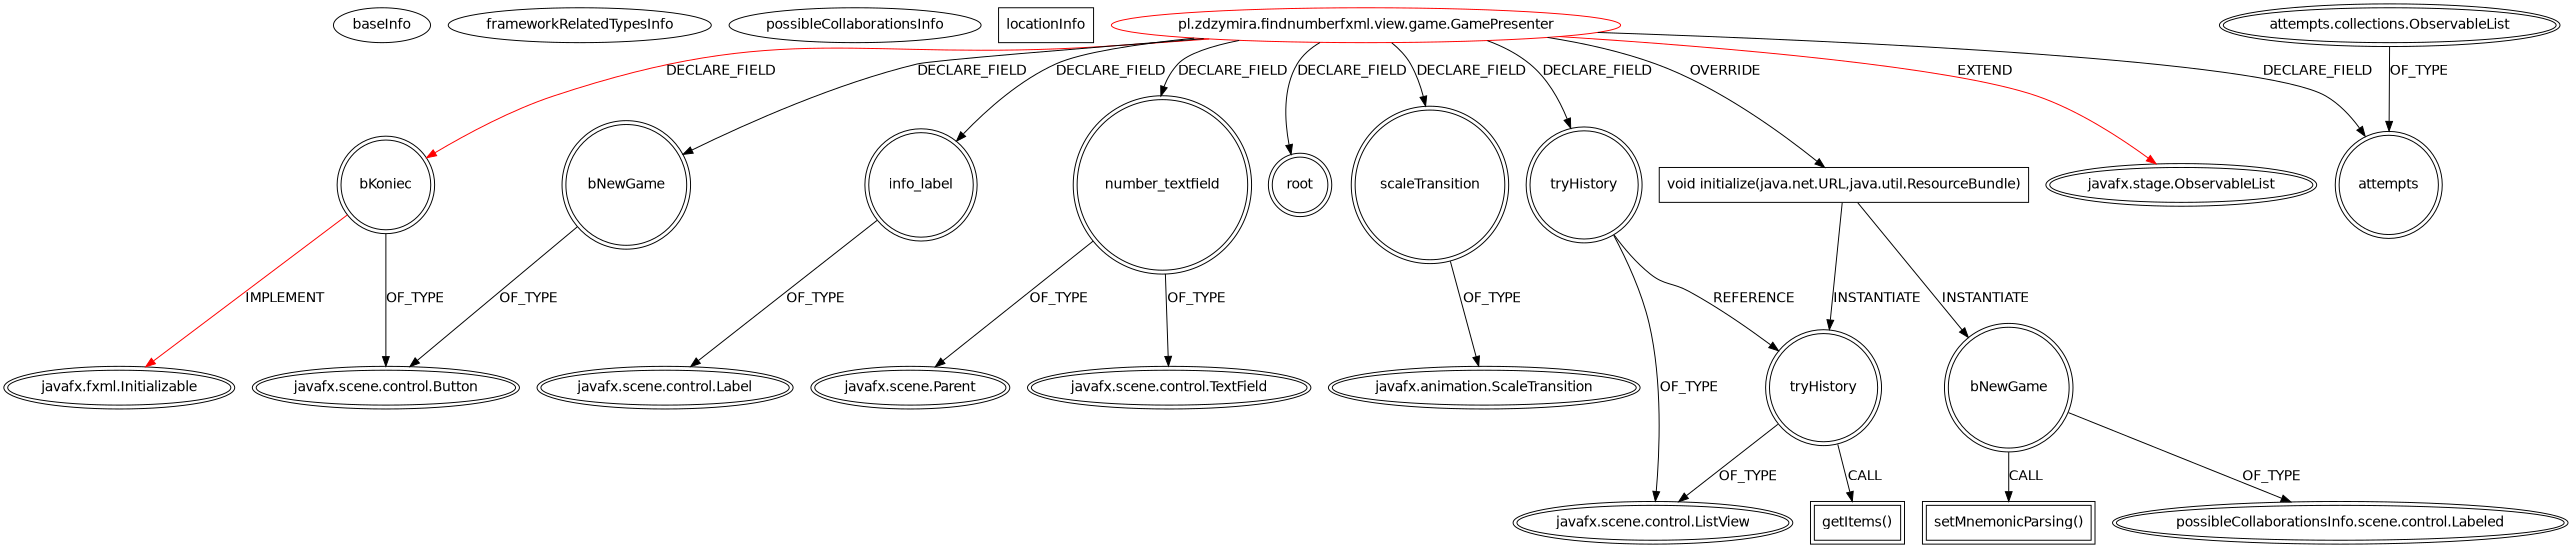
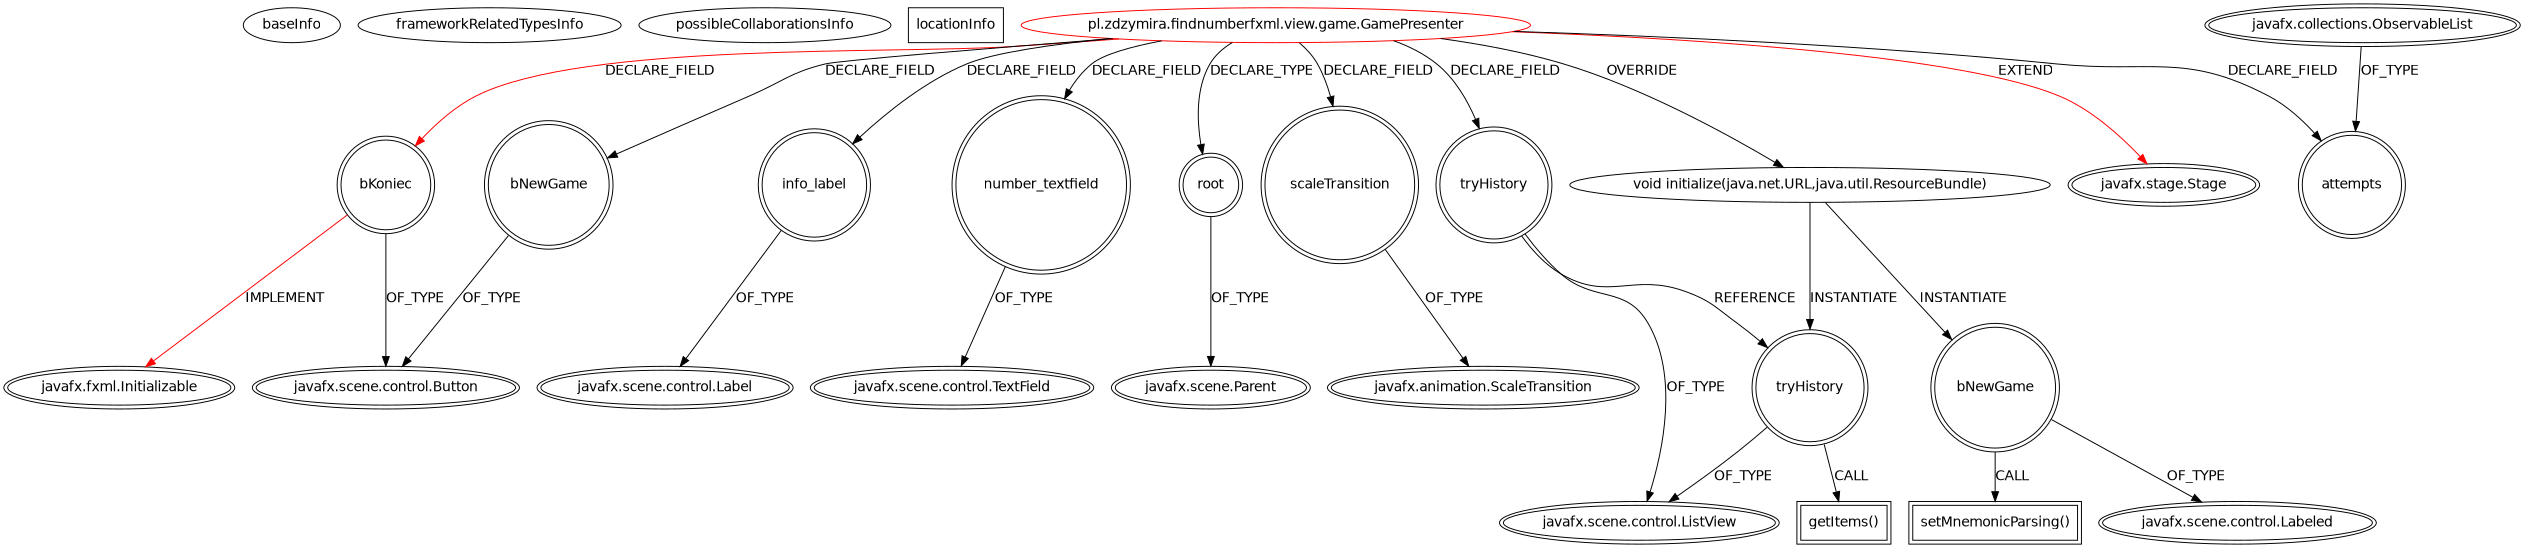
node "attempts.collections.ObservableList": label "attempts.collections.ObservableList" -> "javafx.collections.ObservableList"
edge "pl.zdzymira.findnumberfxml.view.game.GamePresenter" -> "root": label "DECLARE_FIELD" -> "DECLARE_TYPE"
node "void initialize(java.net.URL,java.util.ResourceBundle)": shape box -> ellipse
node "javafx.stage.ObservableList": label "javafx.stage.ObservableList" -> "javafx.stage.Stage"
edge "number_textfield" -> "javafx.scene.Parent": now "root" -> "javafx.scene.Parent"
node "possibleCollaborationsInfo.scene.control.Labeled": label "possibleCollaborationsInfo.scene.control.Labeled" -> "javafx.scene.control.Labeled"
